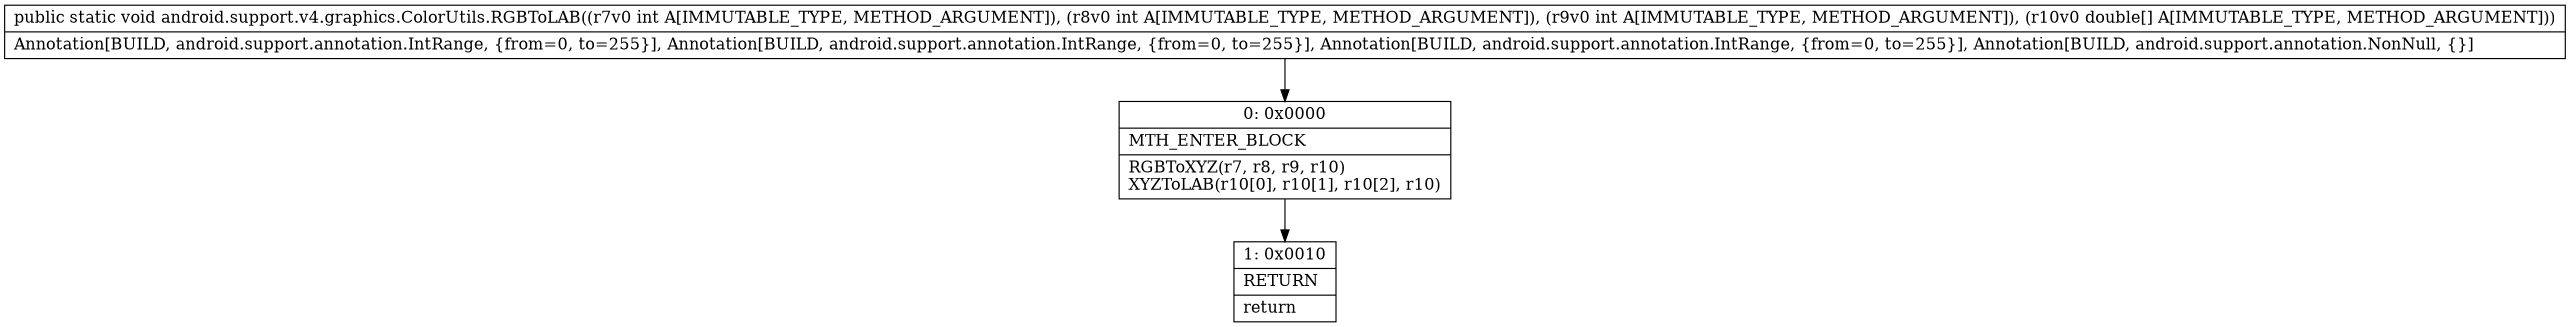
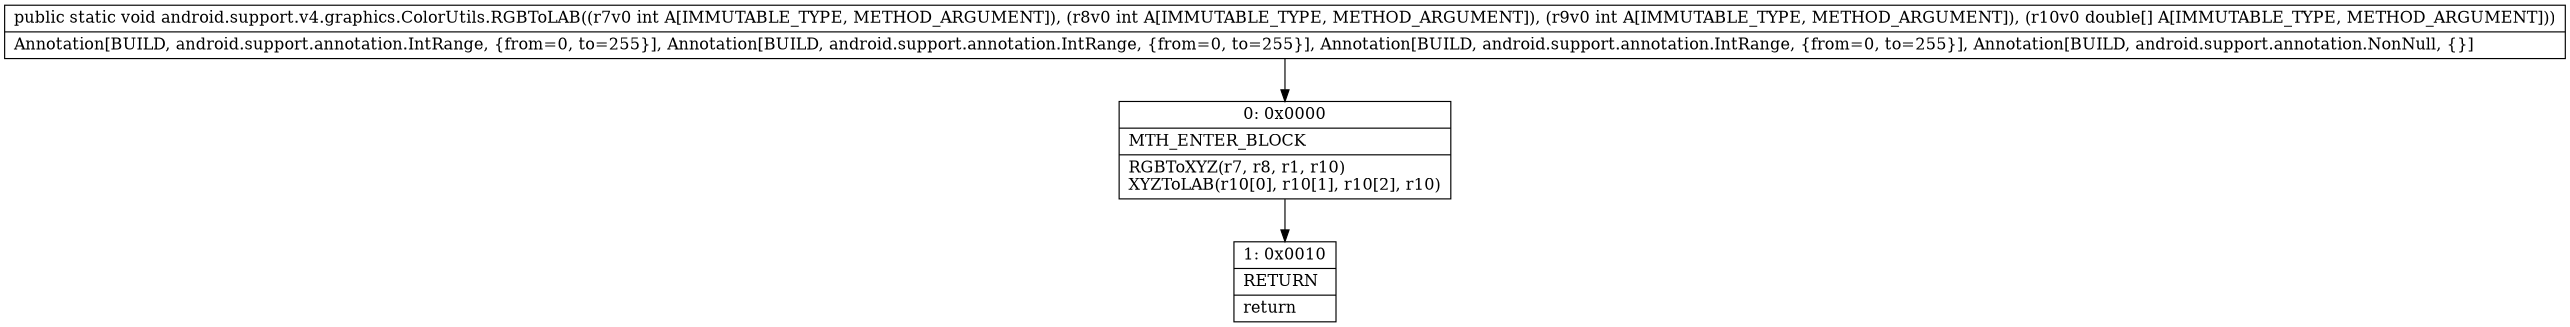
node "0: 0x0000": text "RGBToXYZ(r7, r8, r9, r10)" -> "RGBToXYZ(r7, r8, r1, r10)"
